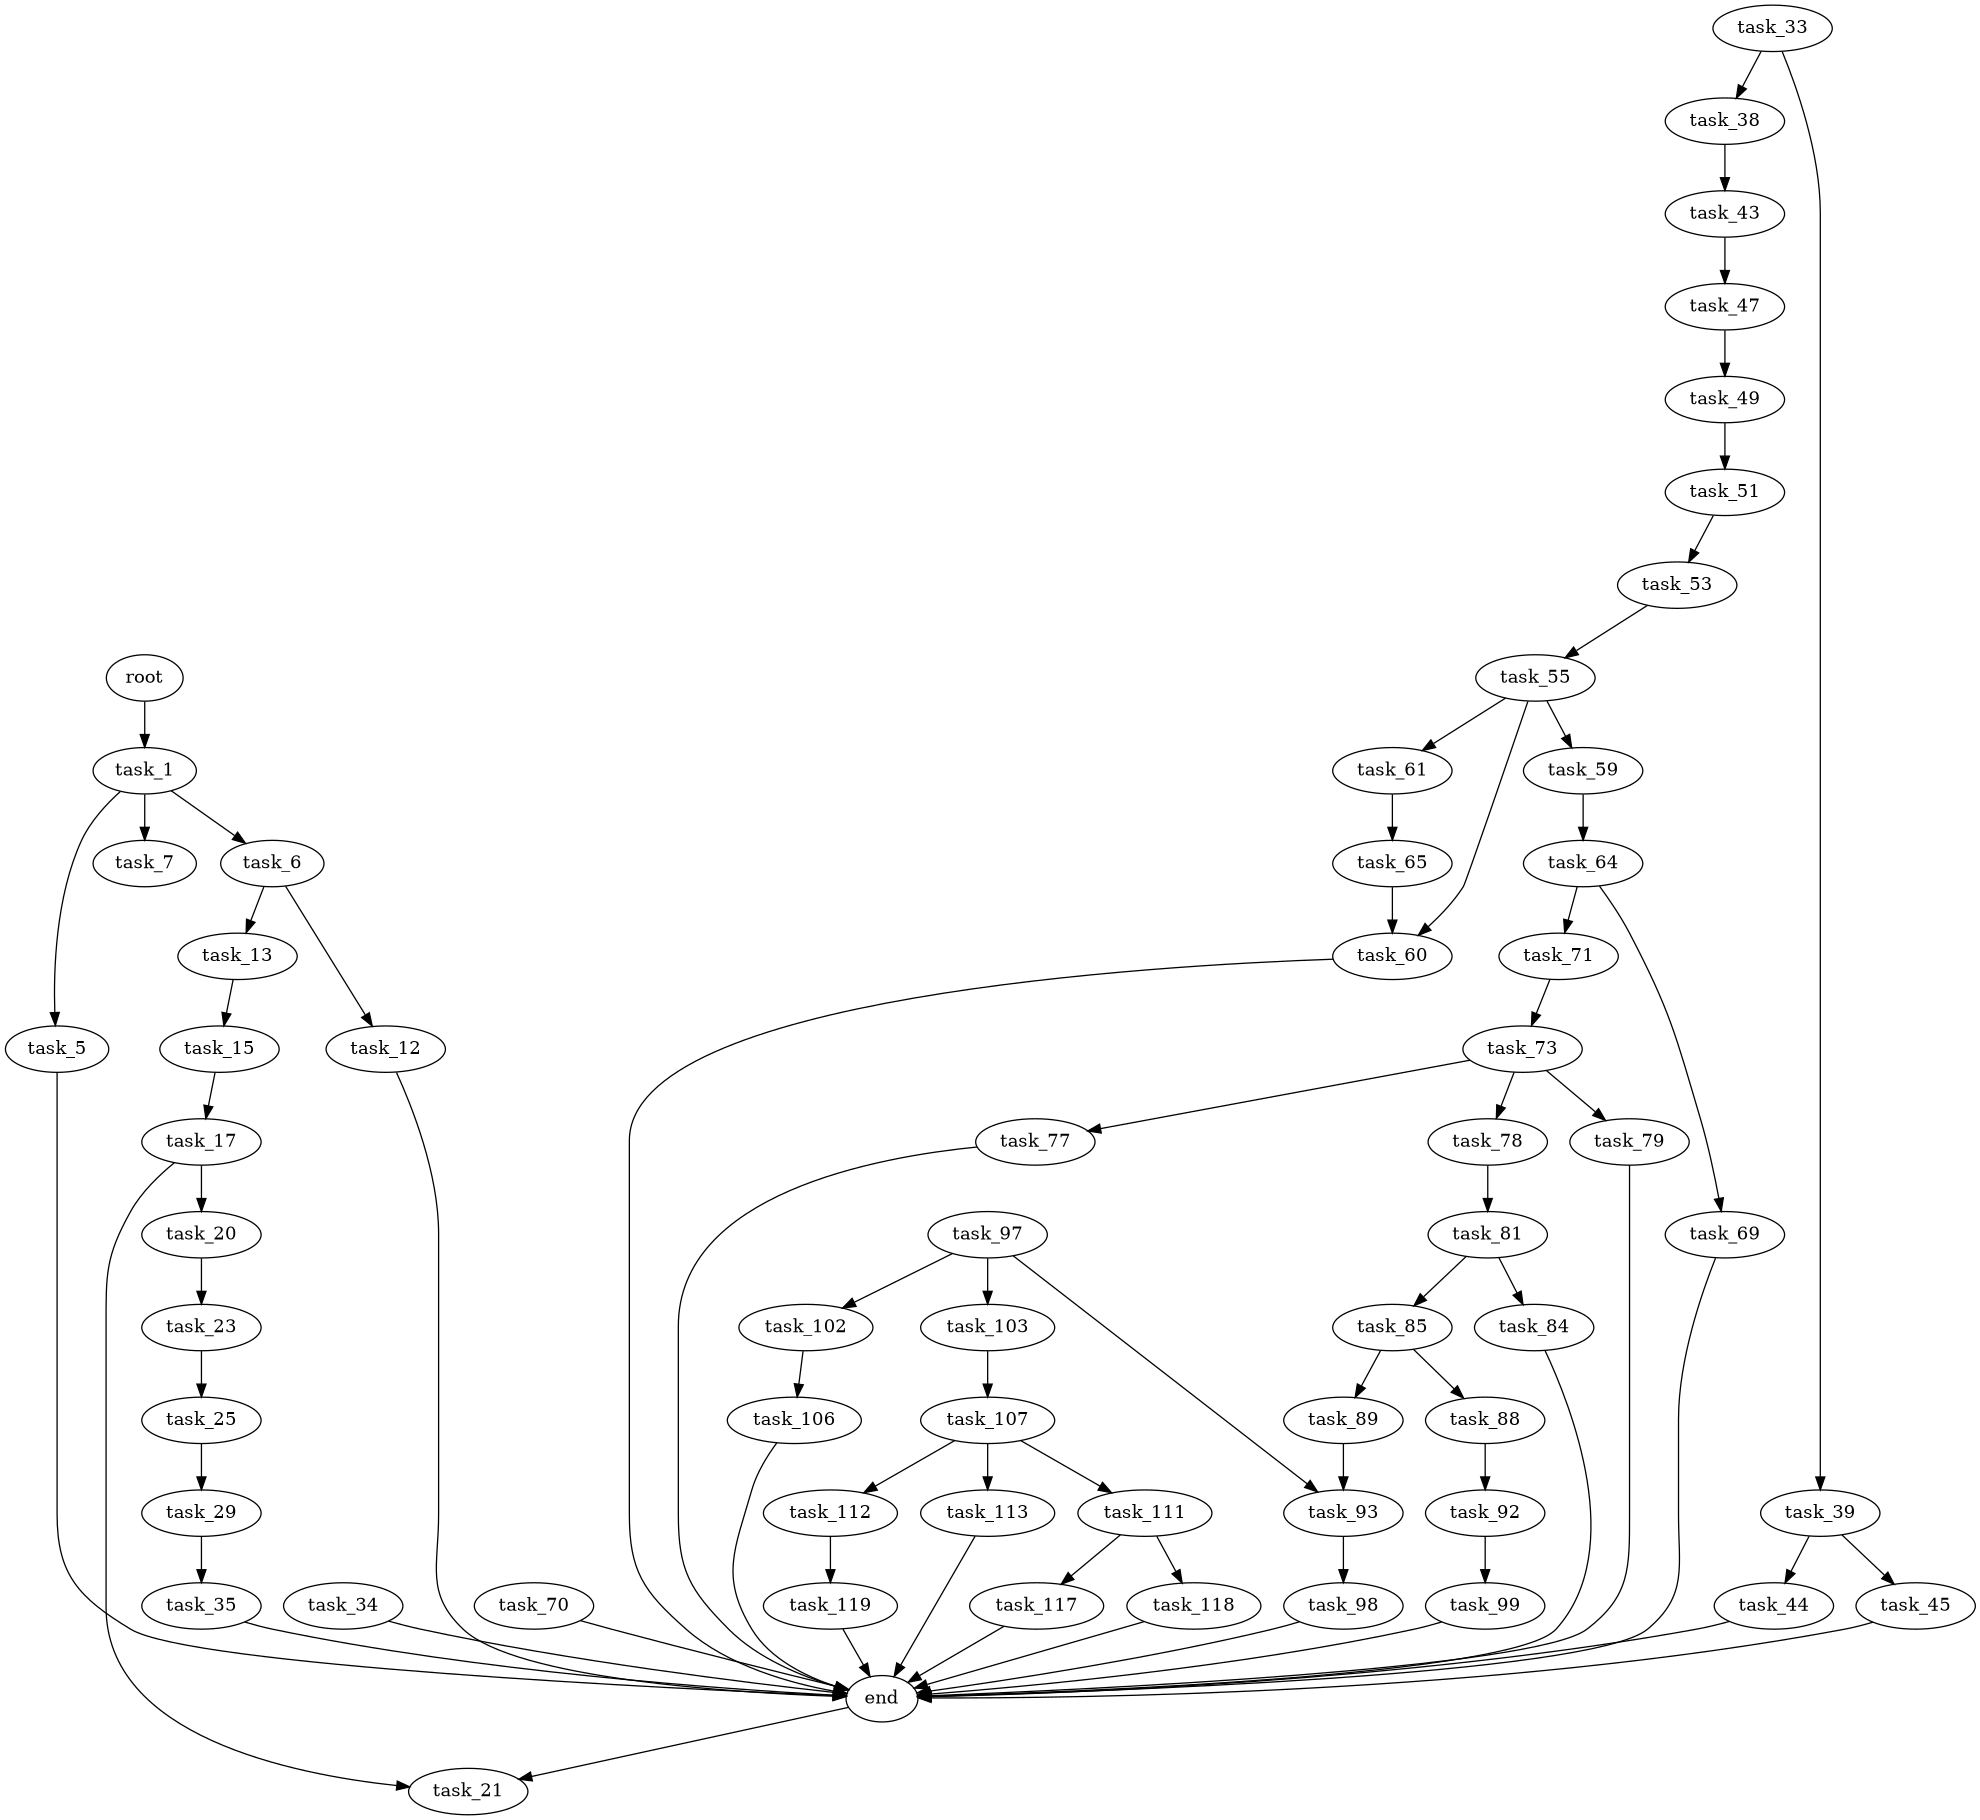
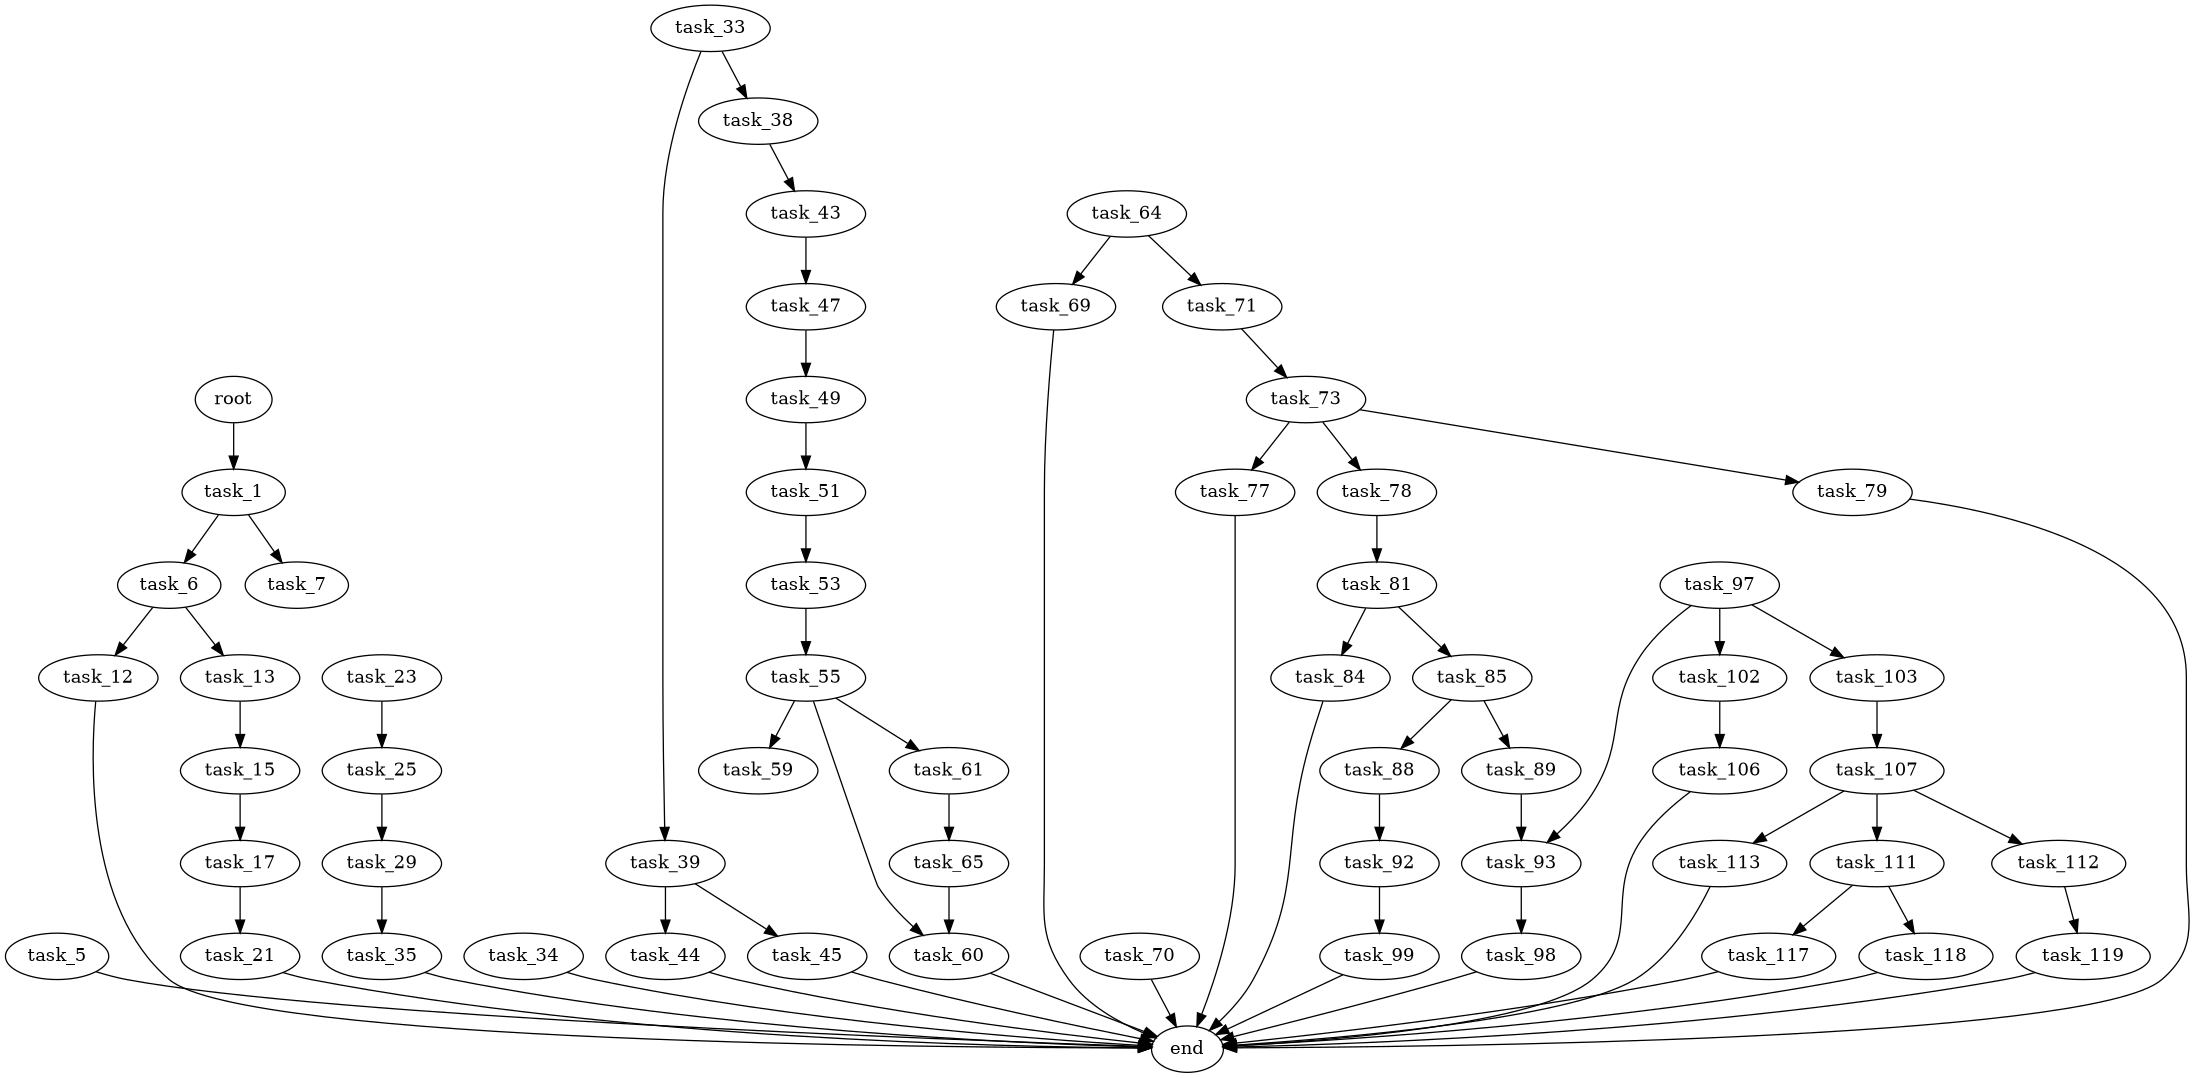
edge "task_59" -> "task_64": removed
edge "task_1" -> "task_5": removed
node "task_20": removed
edge "end" -> "task_21": reversed
